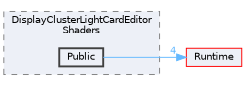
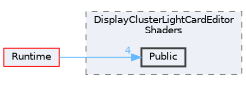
edge "Public" -> "Runtime": reversed
